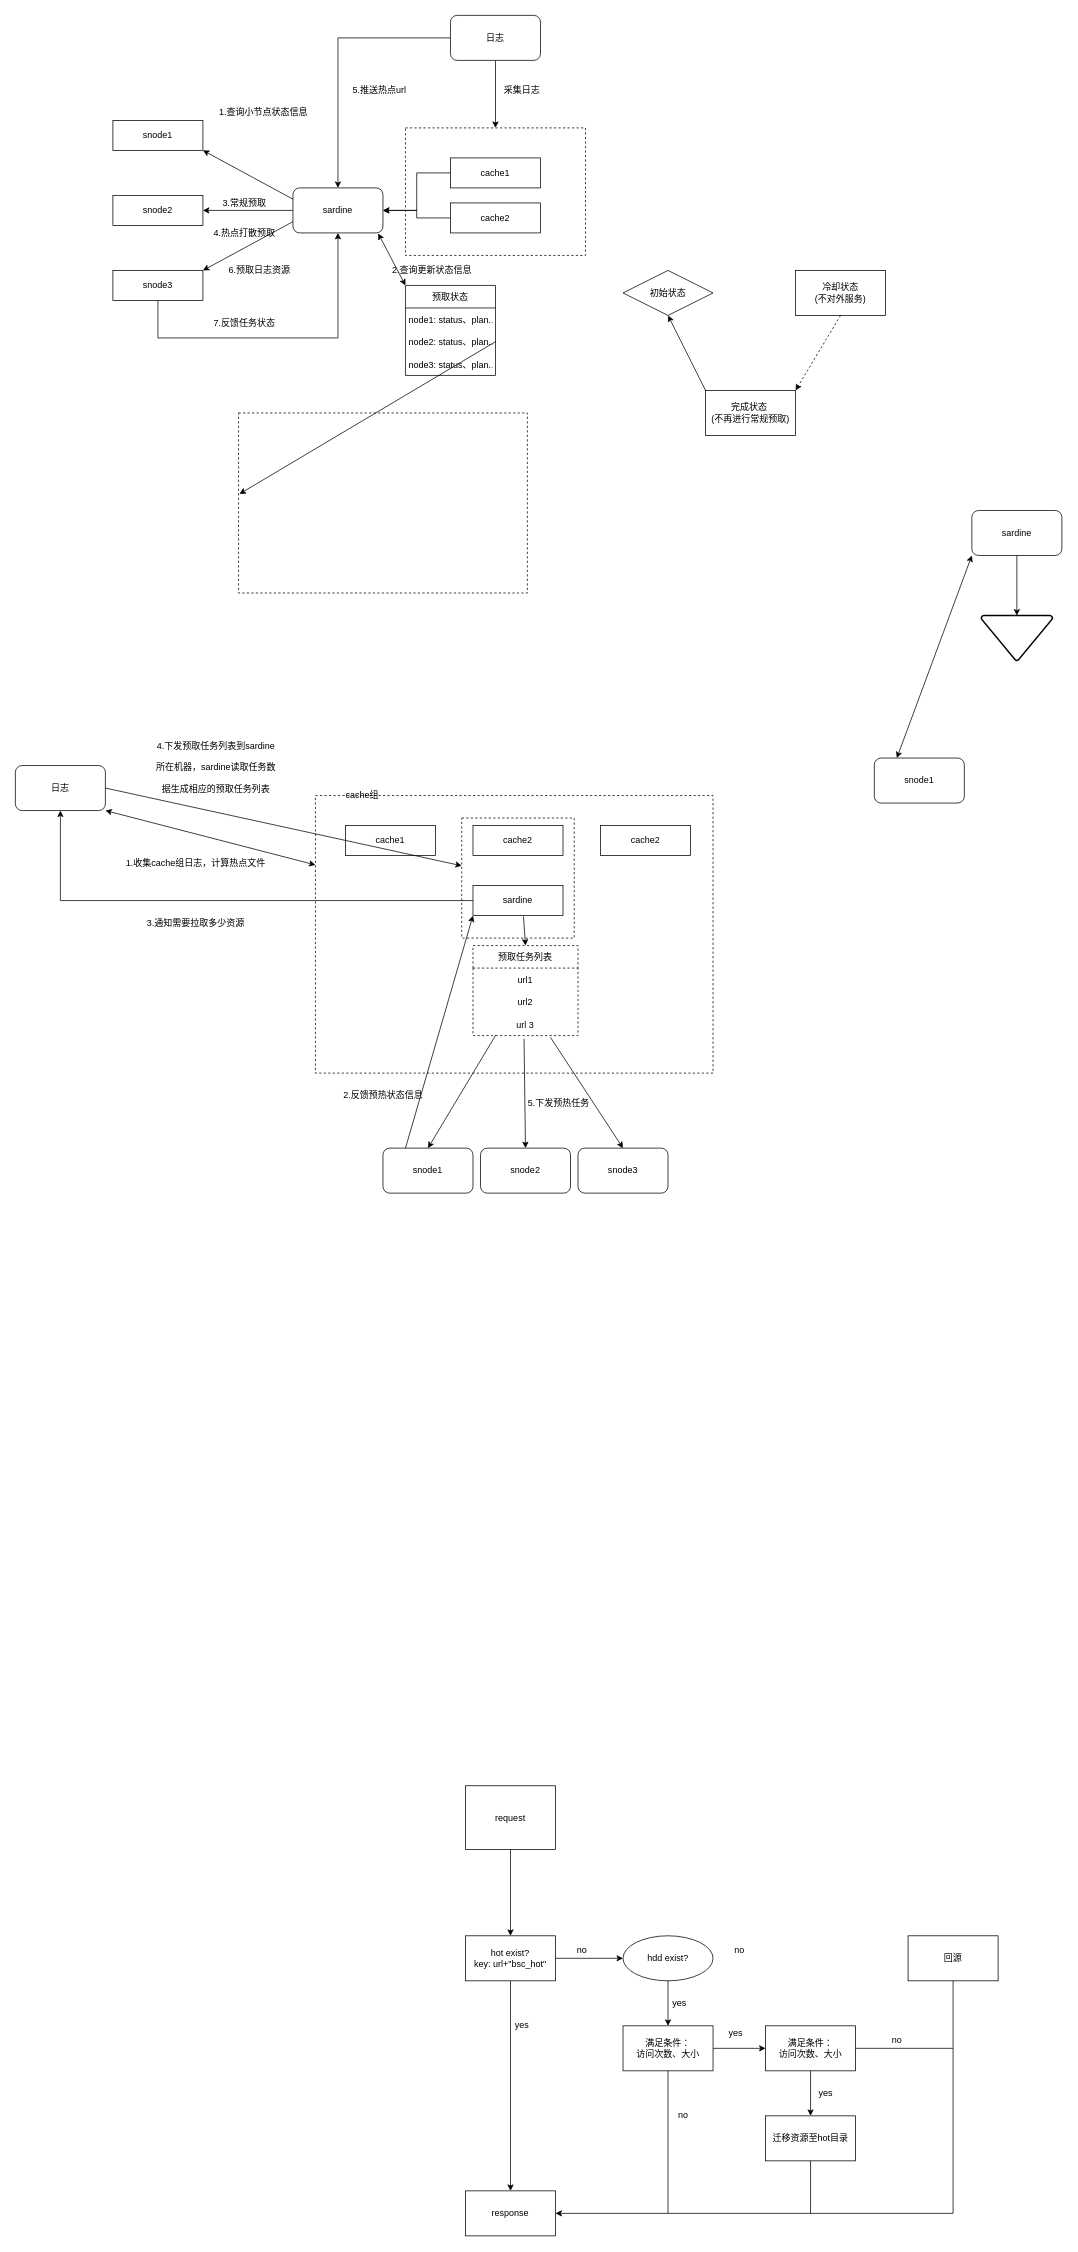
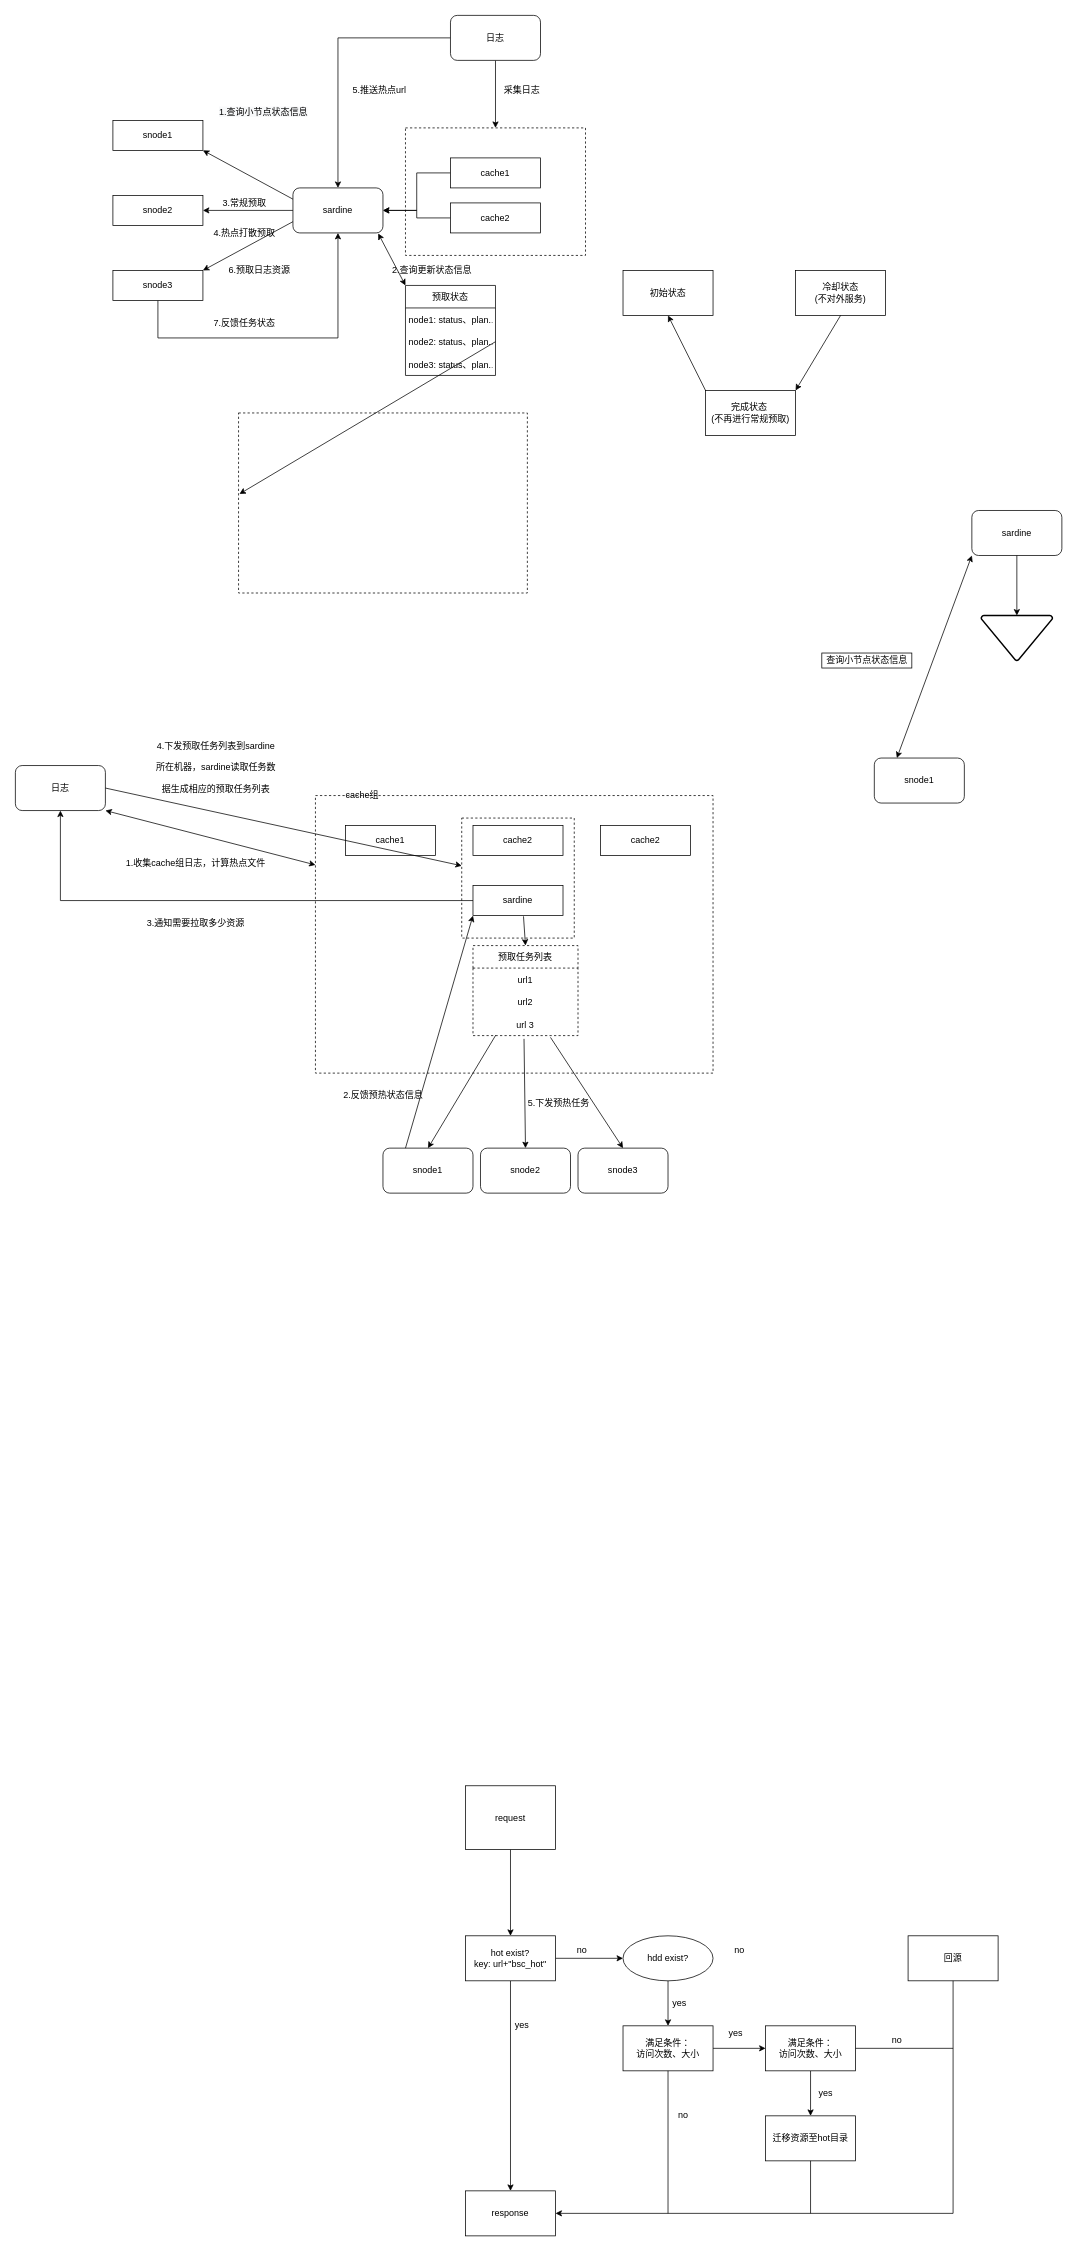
node "初始状态": shape diamond -> rectangle
edge "冷却状态 (不对外服务)" -> "完成状态 (不再进行常规预取)": style dashed -> solid
node "查询小节点状态信息": added
